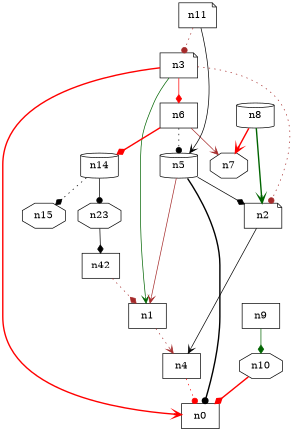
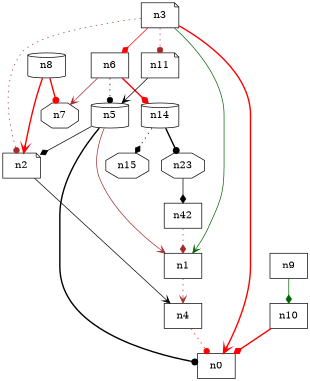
edge "n11" -> "n3": reversed
edge "n8" -> "n7": arrowhead vee -> dot
edge "n8" -> "n2": color darkgreen -> red
edge "n14" -> "n23": style solid -> bold
node "n10": shape octagon -> box
